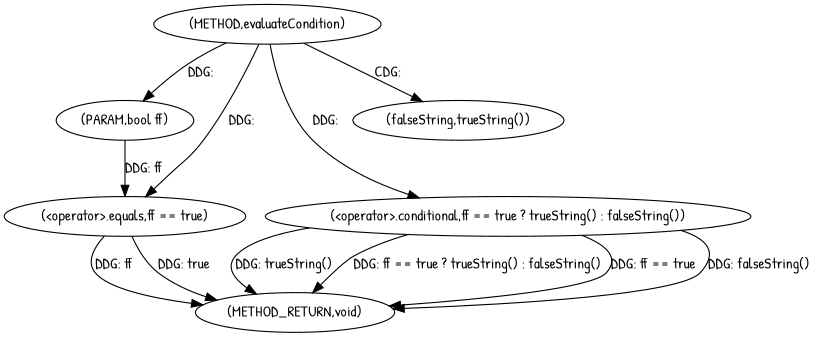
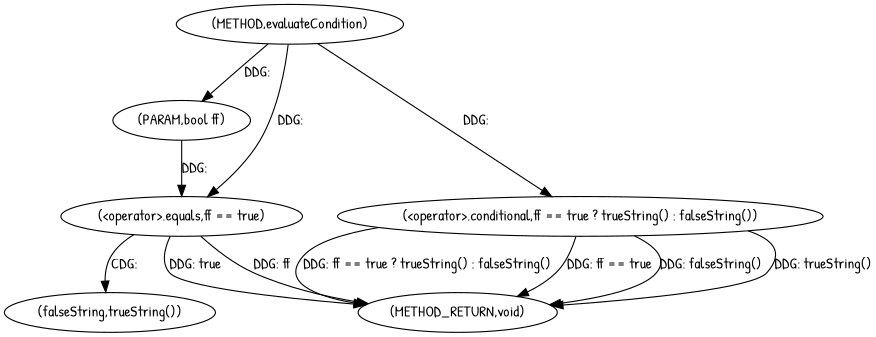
edge "(METHOD,evaluateCondition)" -> "(falseString,trueString())": now "(<operator>.equals,ff == true)" -> "(falseString,trueString())"
edge "(PARAM,bool ff)" -> "(<operator>.equals,ff == true)": label "DDG: ff" -> "DDG: "
